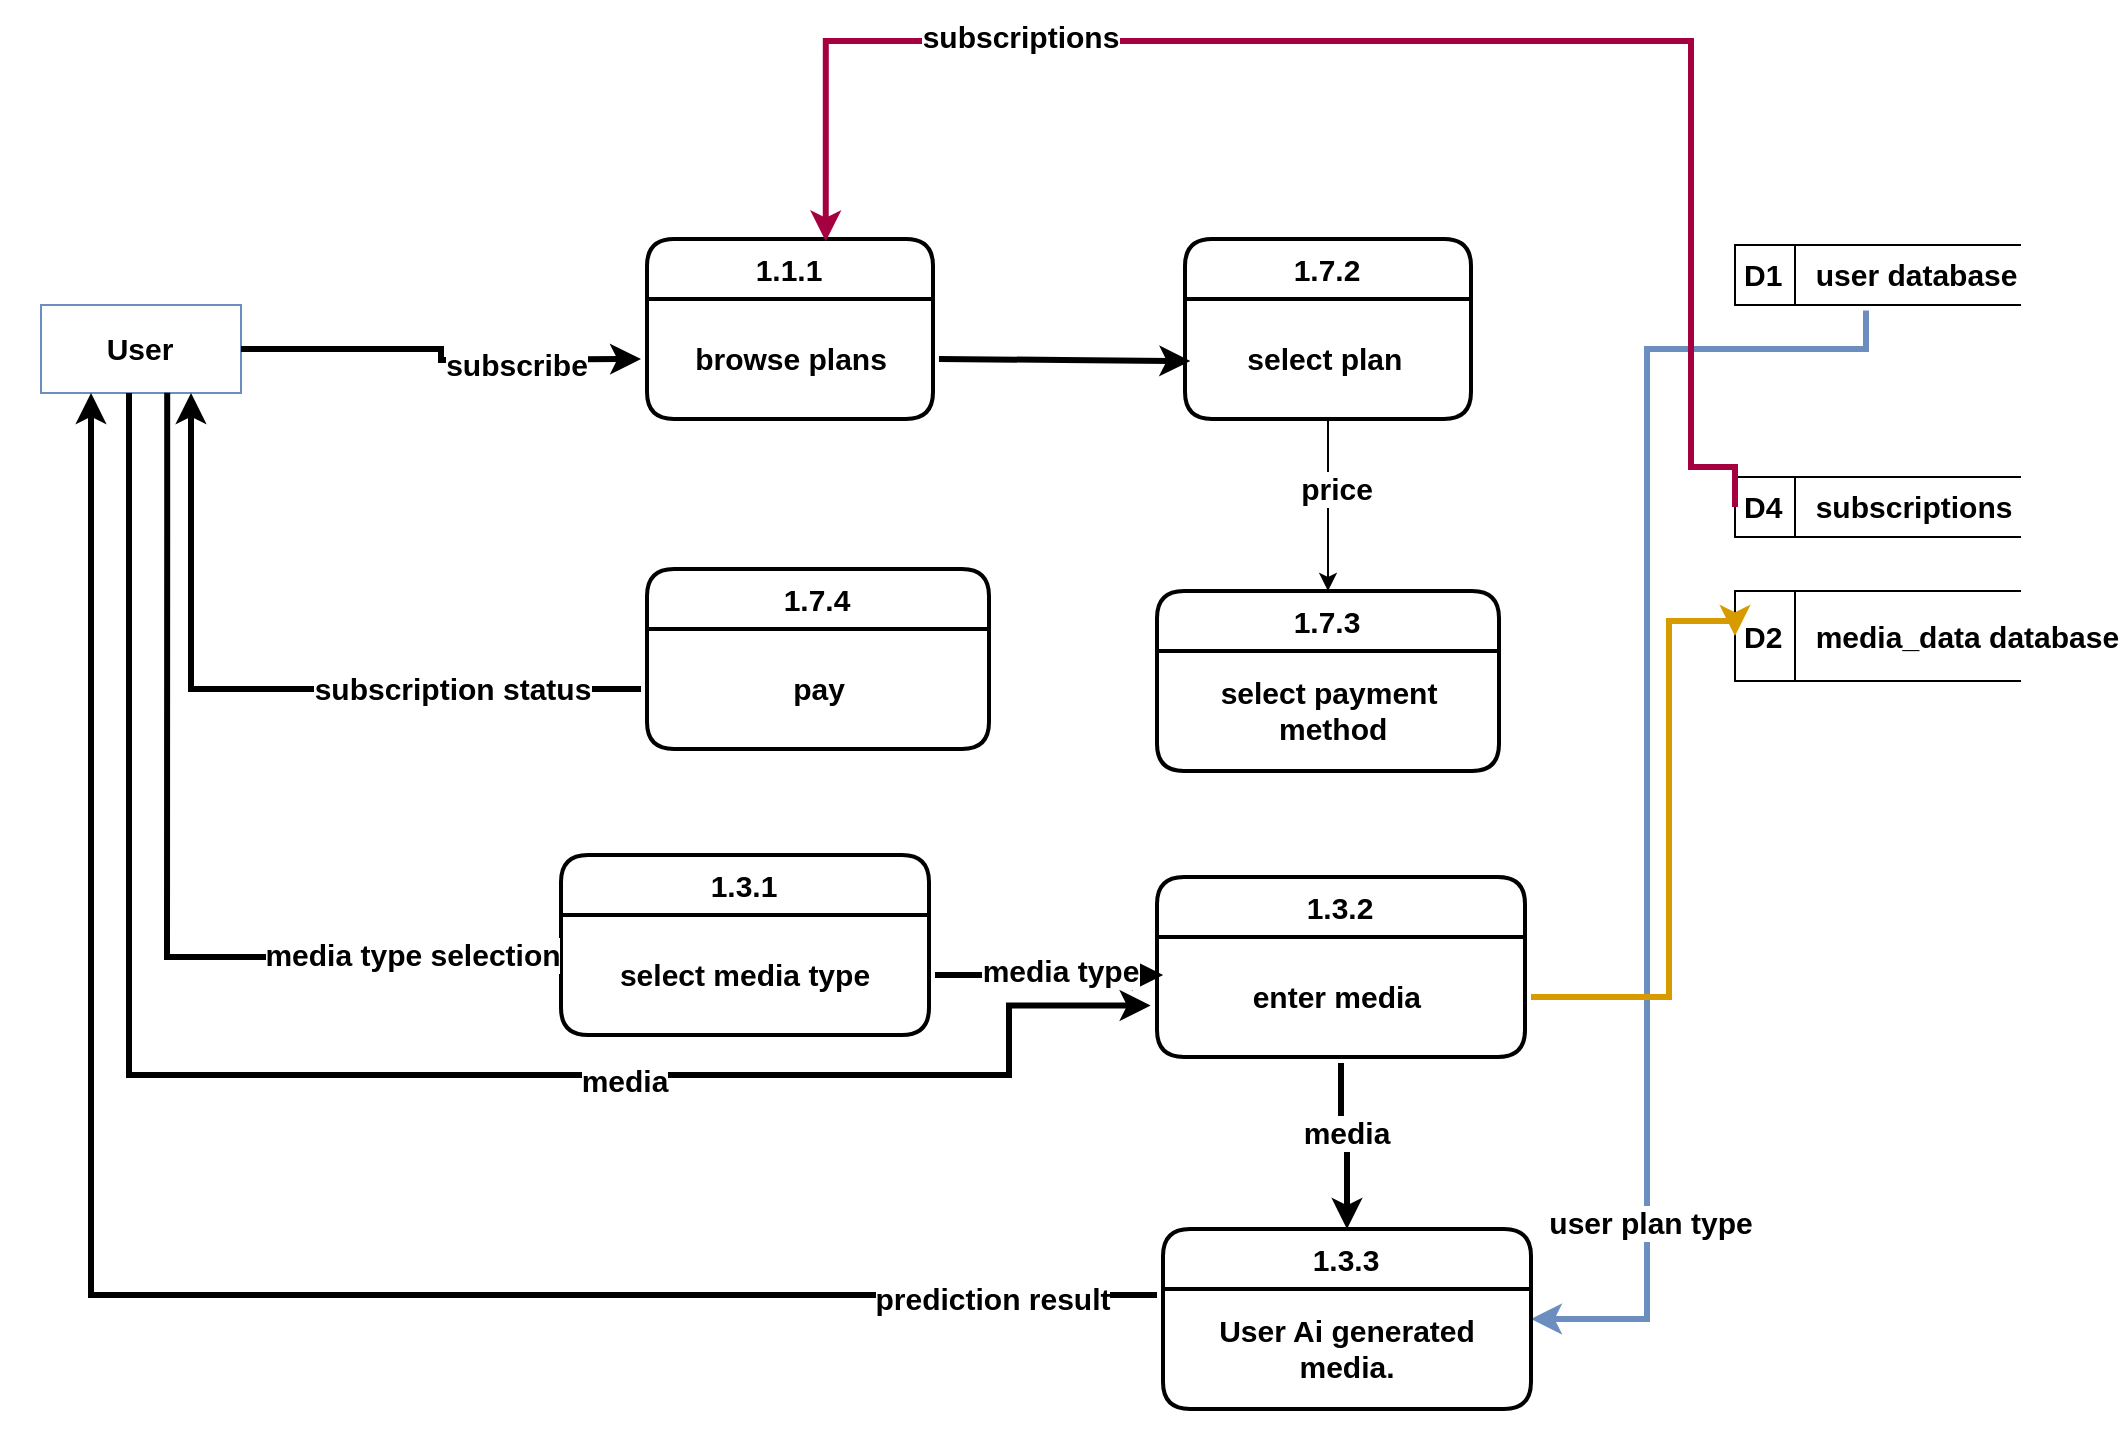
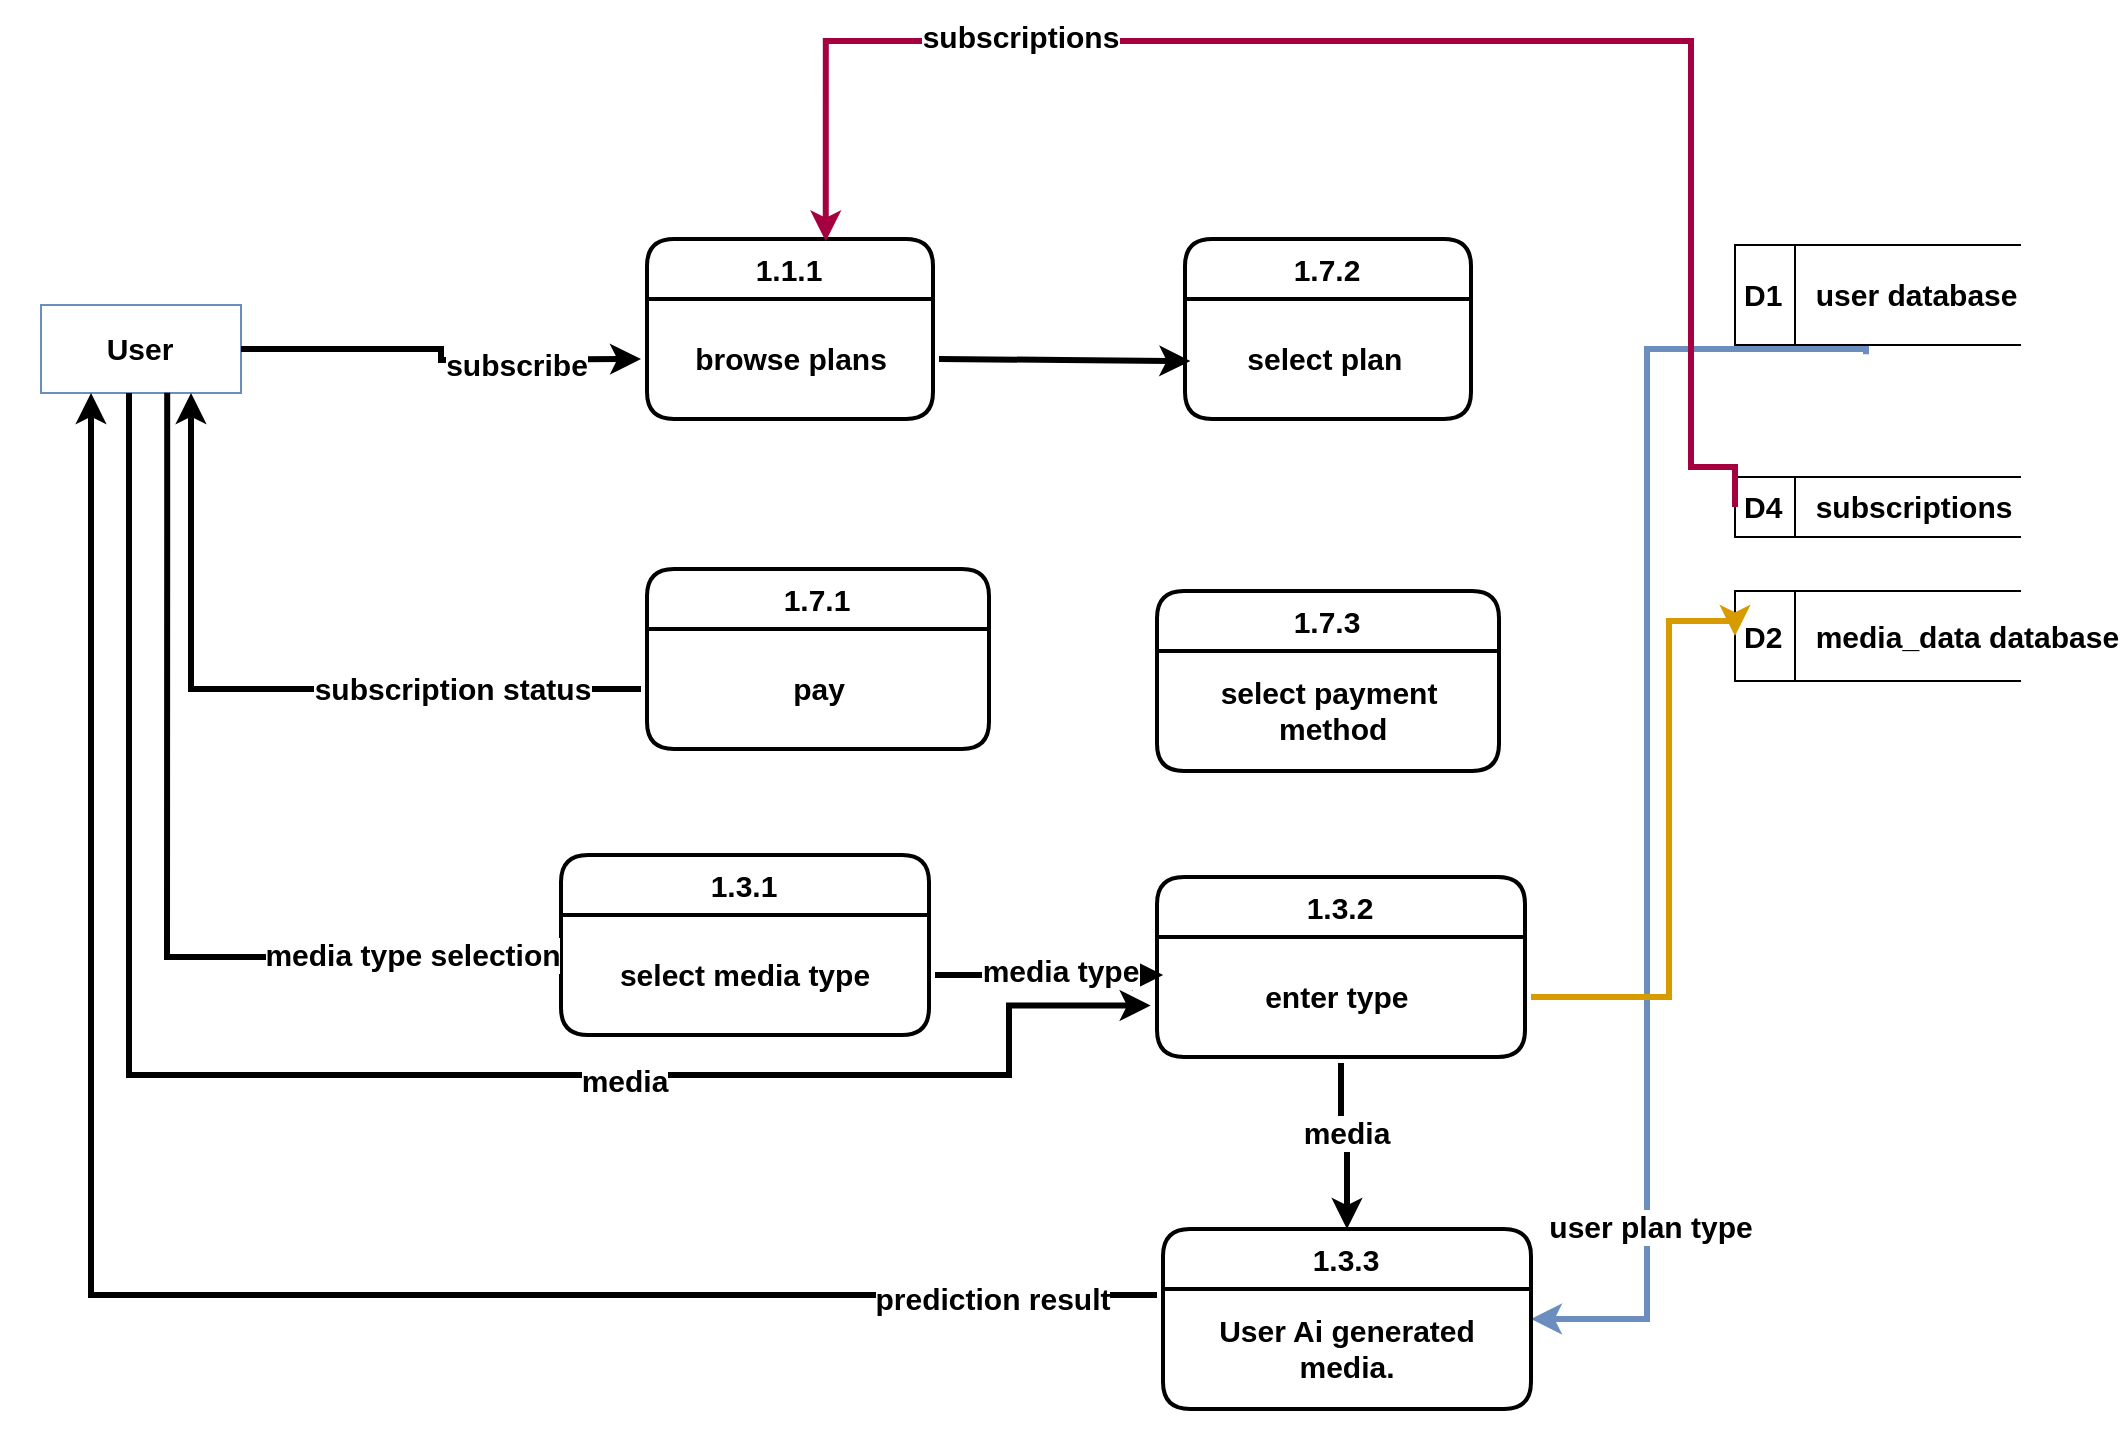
node "D1 user database": size 286x60 -> 286x100
edge "1.7.2" -> "1.7.3": removed, label "price"
node "1.7.4": label "1.7.4" -> "1.7.1"
node "enter media": label "enter media" -> "enter type"
